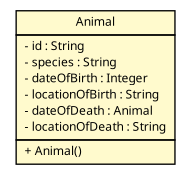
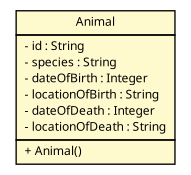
node "Animal": text "- dateOfDeath : Animal" -> "- dateOfDeath : Integer"
